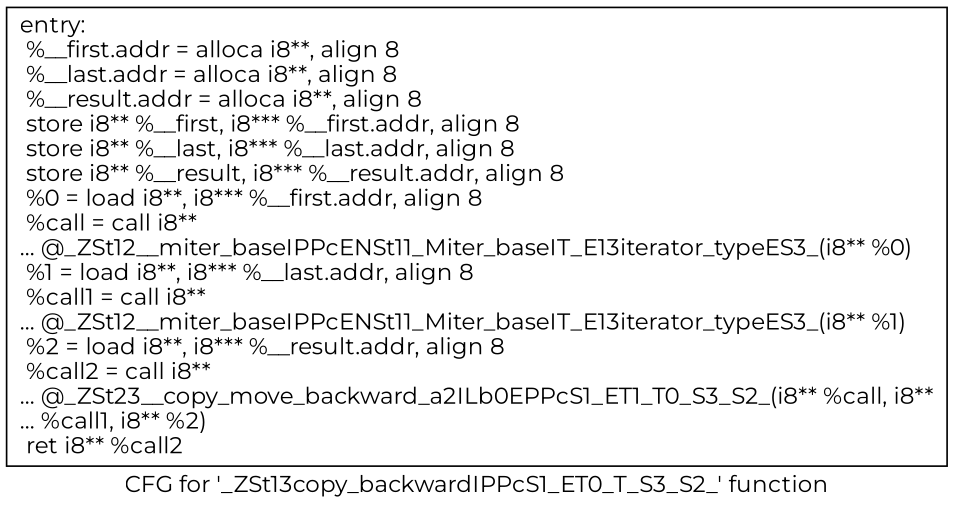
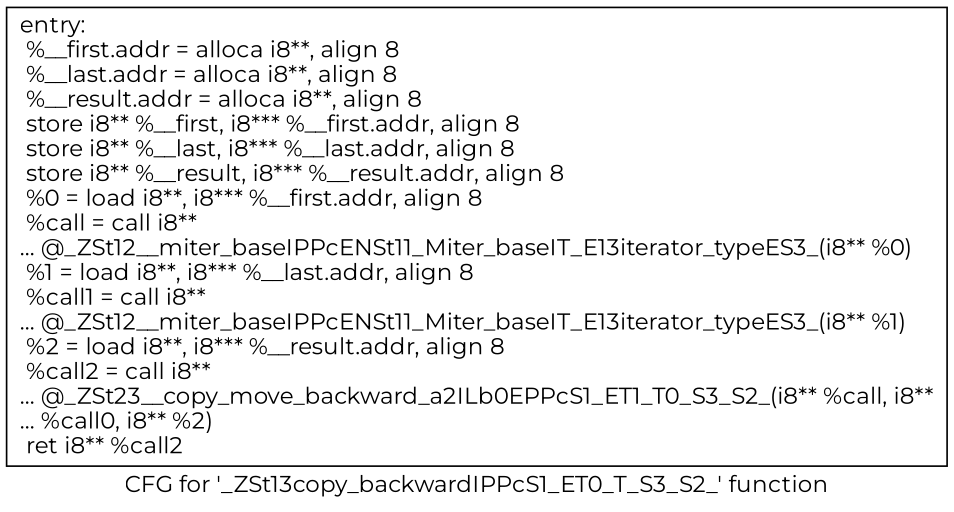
node "entry:": text "... %call1, i8** %2)" -> "... %call0, i8** %2)"
